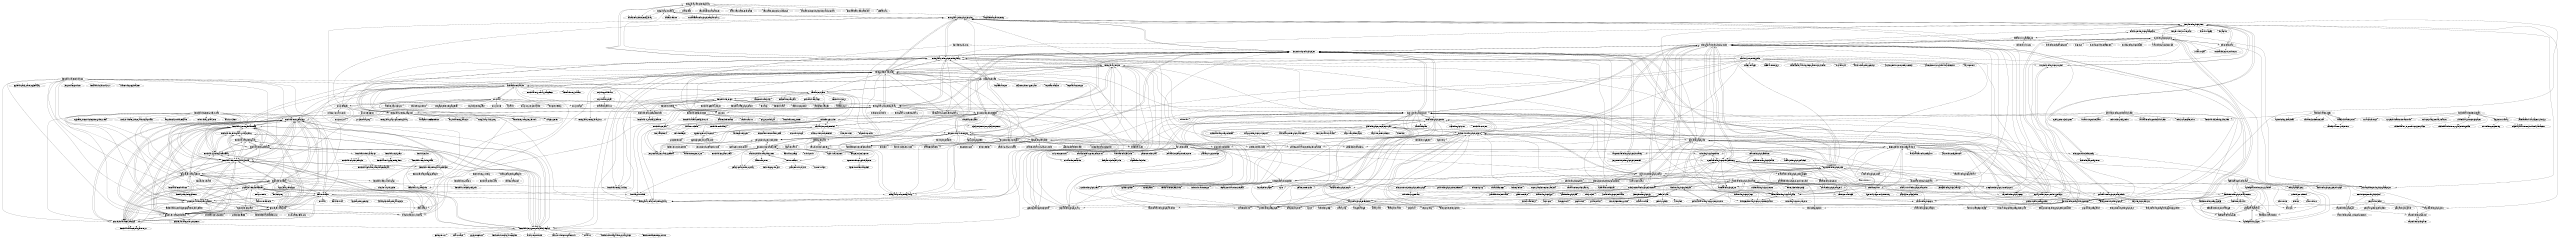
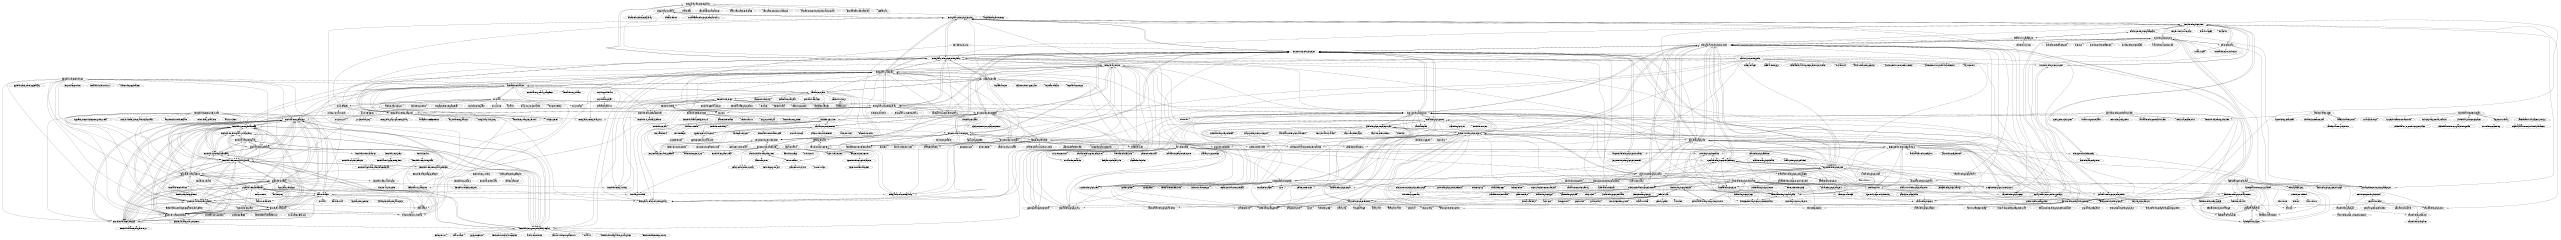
node "testing-codemod/user-event": label "testing-codemod/user-event" -> "testing-library/user-event"
node "prettier/eslint-config-regex": label "prettier/eslint-config-regex" -> "prettier/eslint-config-prettier"
